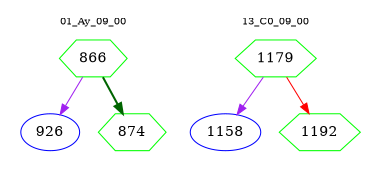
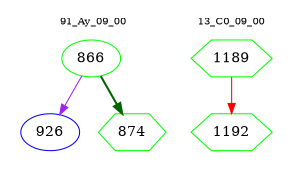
cluster "01_Ay_09_00": label "01_Ay_09_00" -> "91_Ay_09_00"
node "866": shape hexagon -> ellipse
node "1179": label "1179" -> "1189"
node "1158": removed
